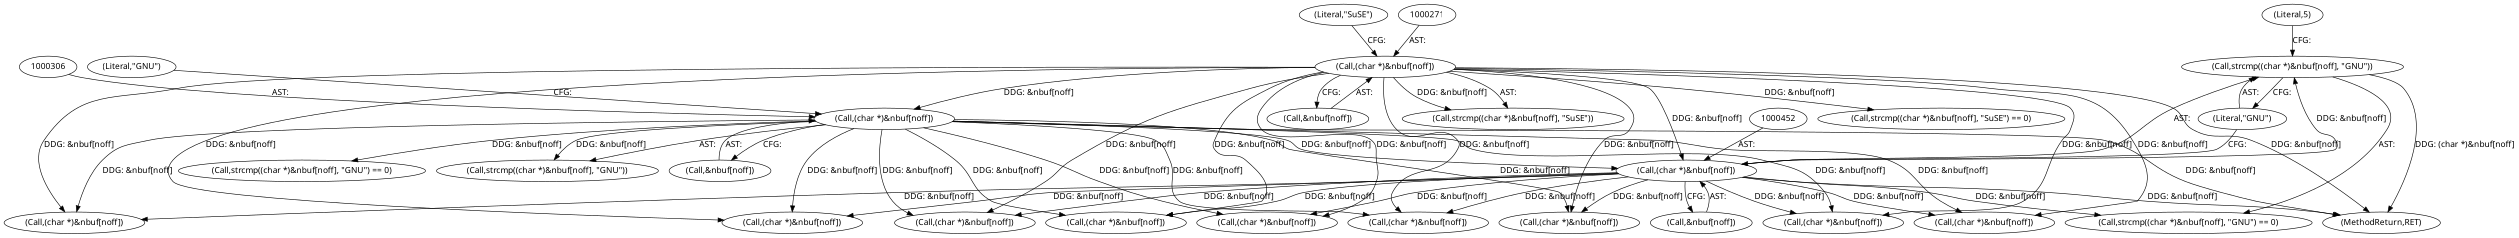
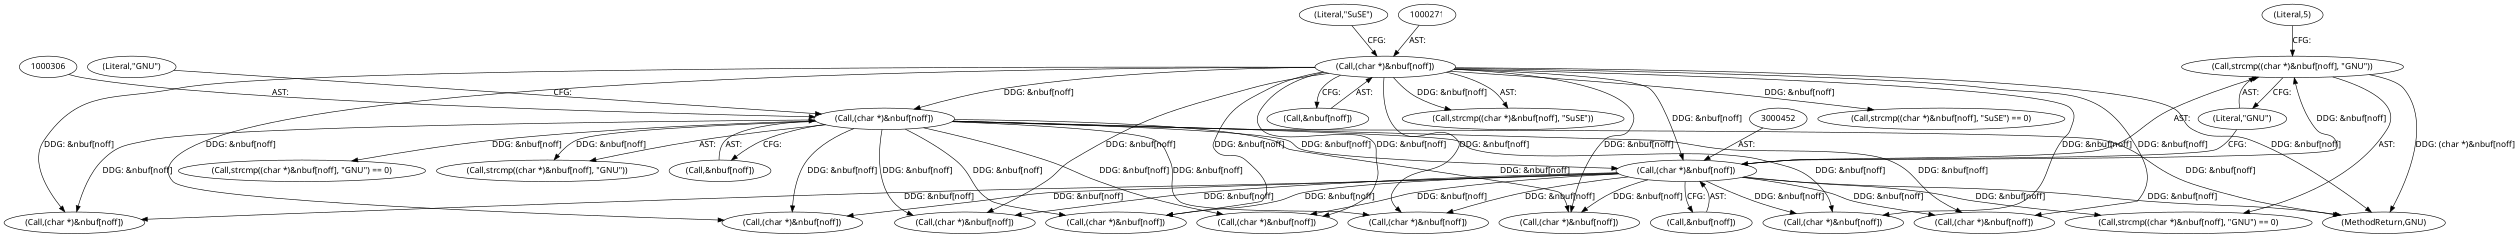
node "1000452": label "1000452" -> "3000452"
node "(MethodReturn,RET)": label "(MethodReturn,RET)" -> "(MethodReturn,GNU)"
